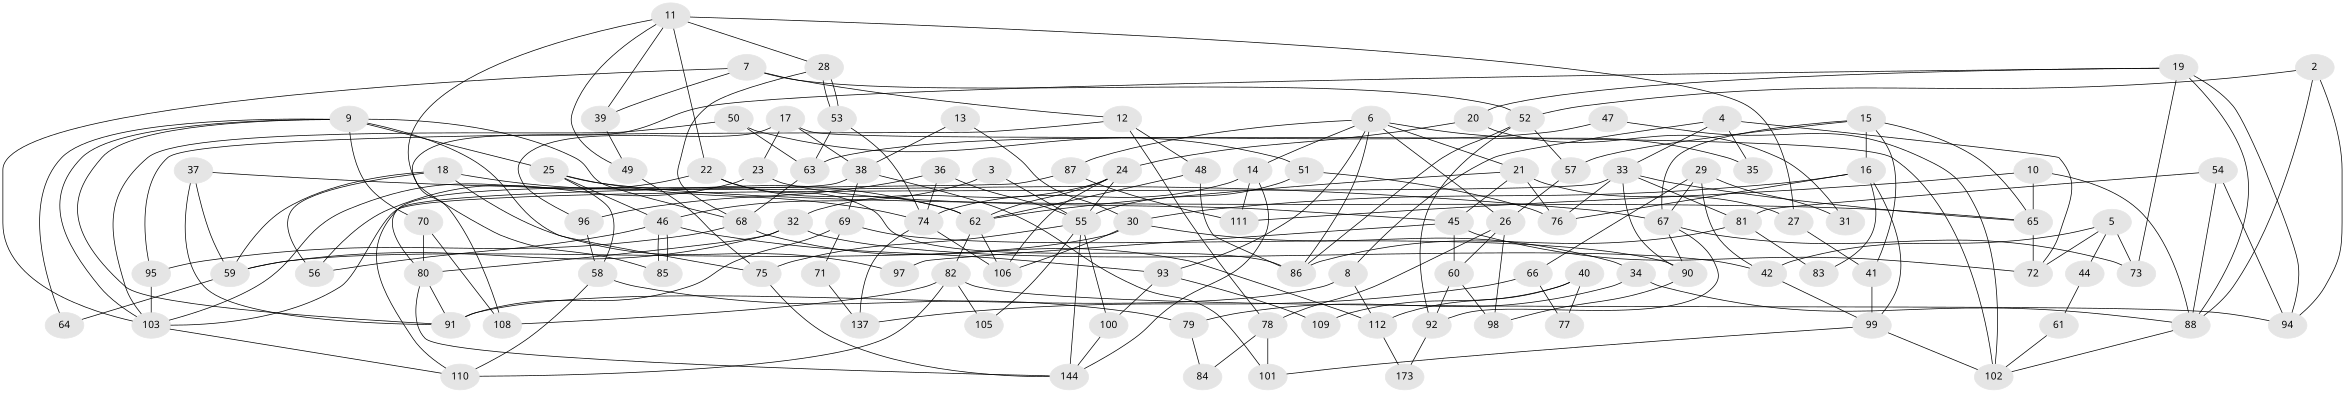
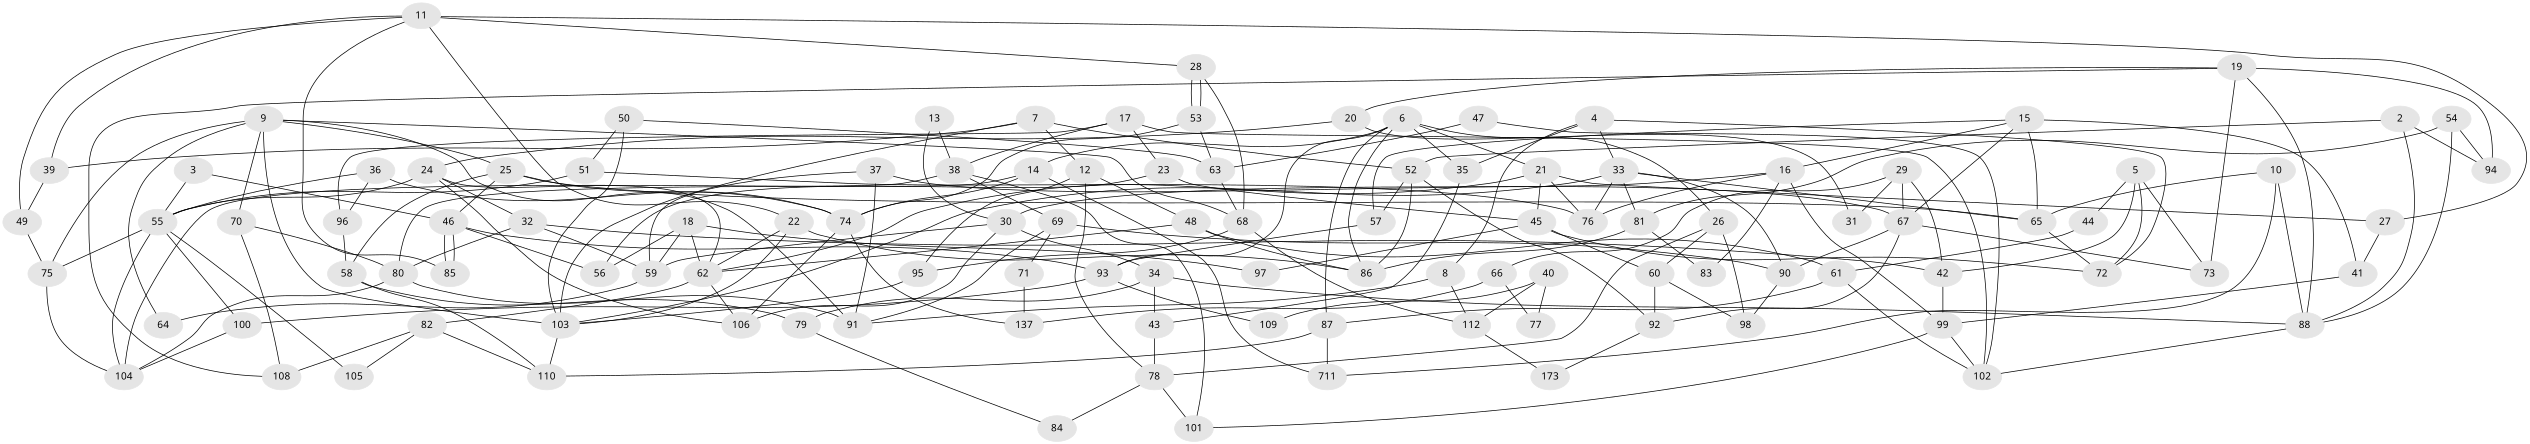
edge "57" -- "26": now "57" -- "93"
node "111": label "111" -> "711"
edge "48" -- "61": added
edge "82" -- "94": removed
edge "61" -- "87": added
node "43": added
node "144": label "144" -> "104"
